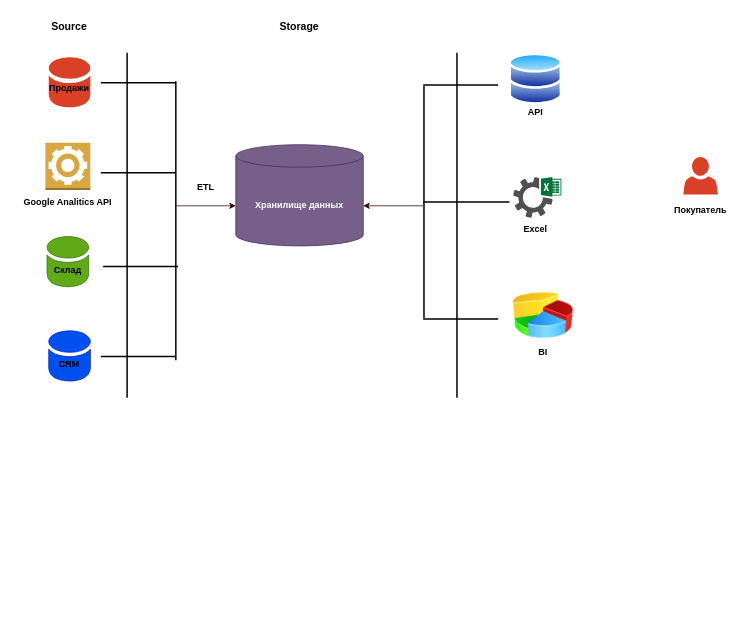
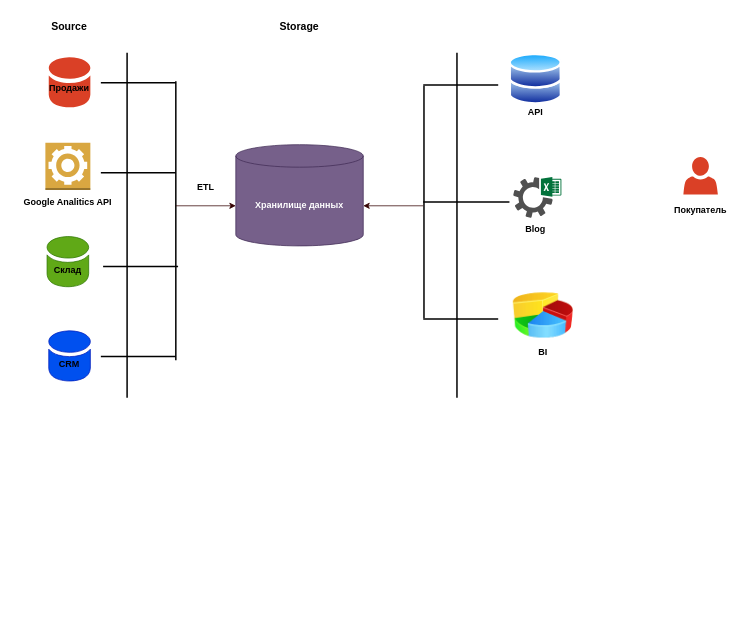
node "Excel": label "Excel" -> "Blog"
